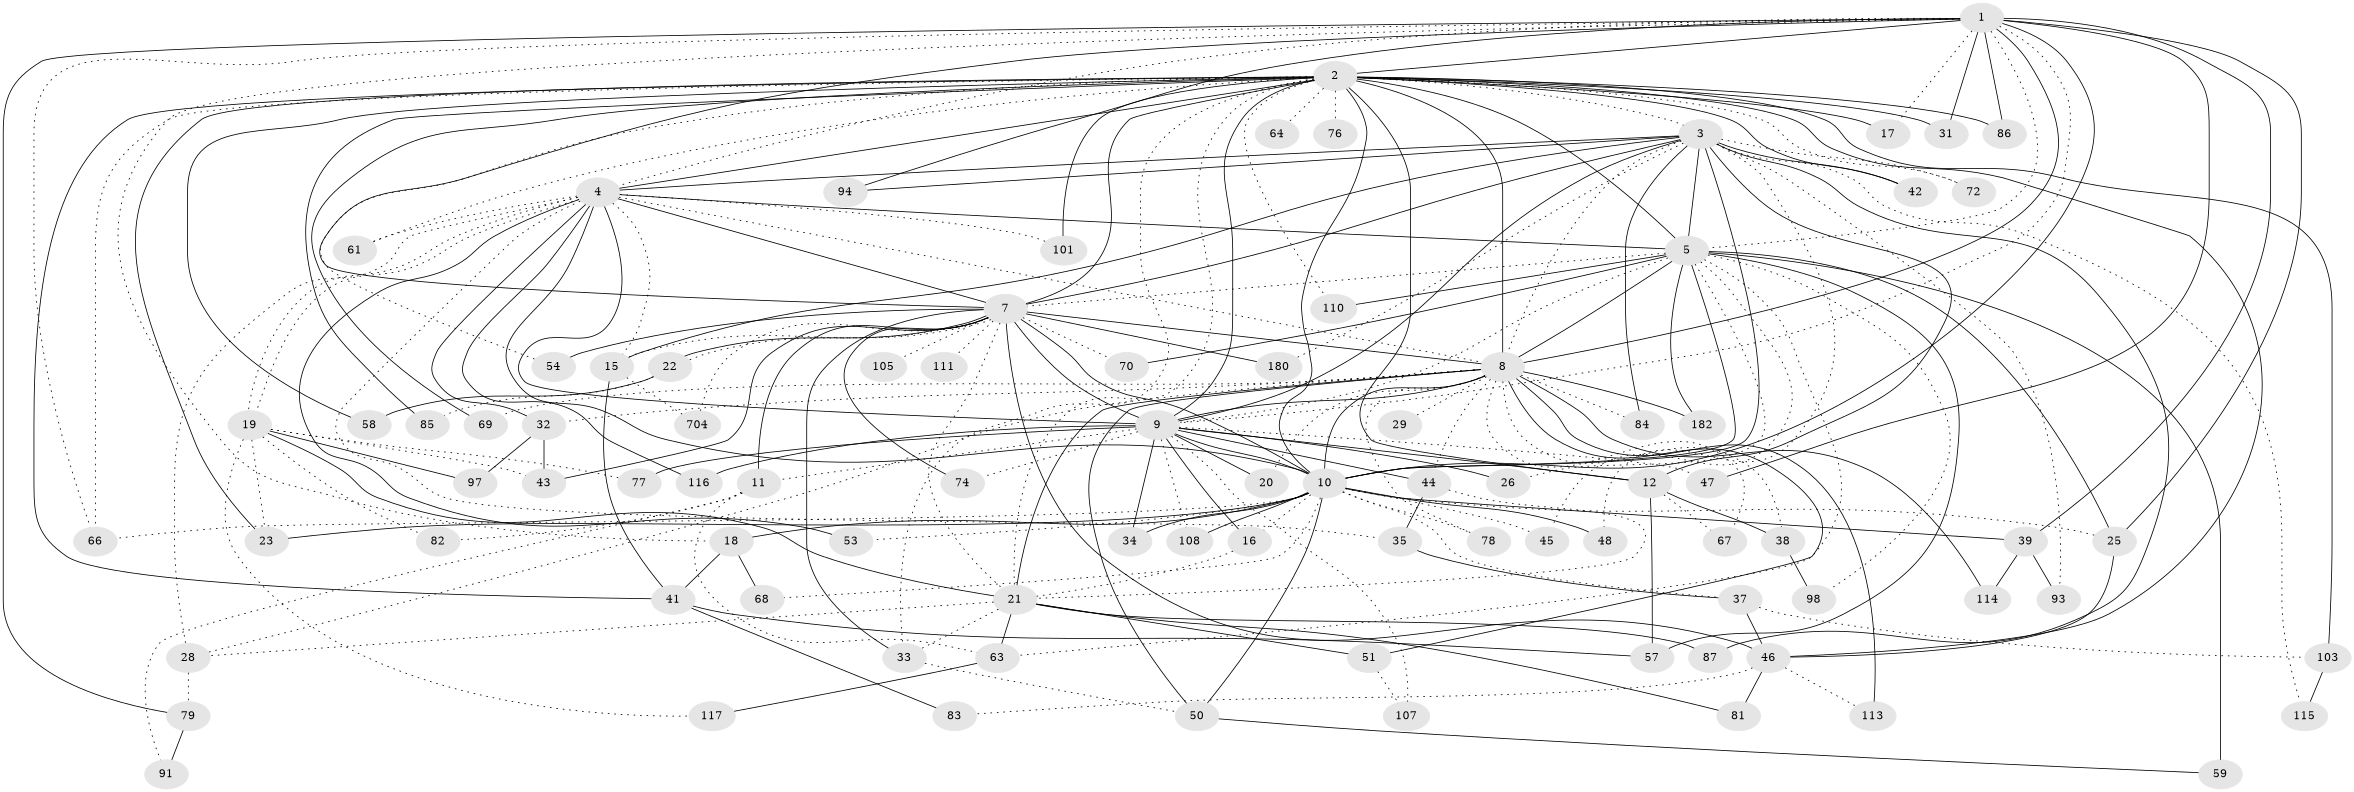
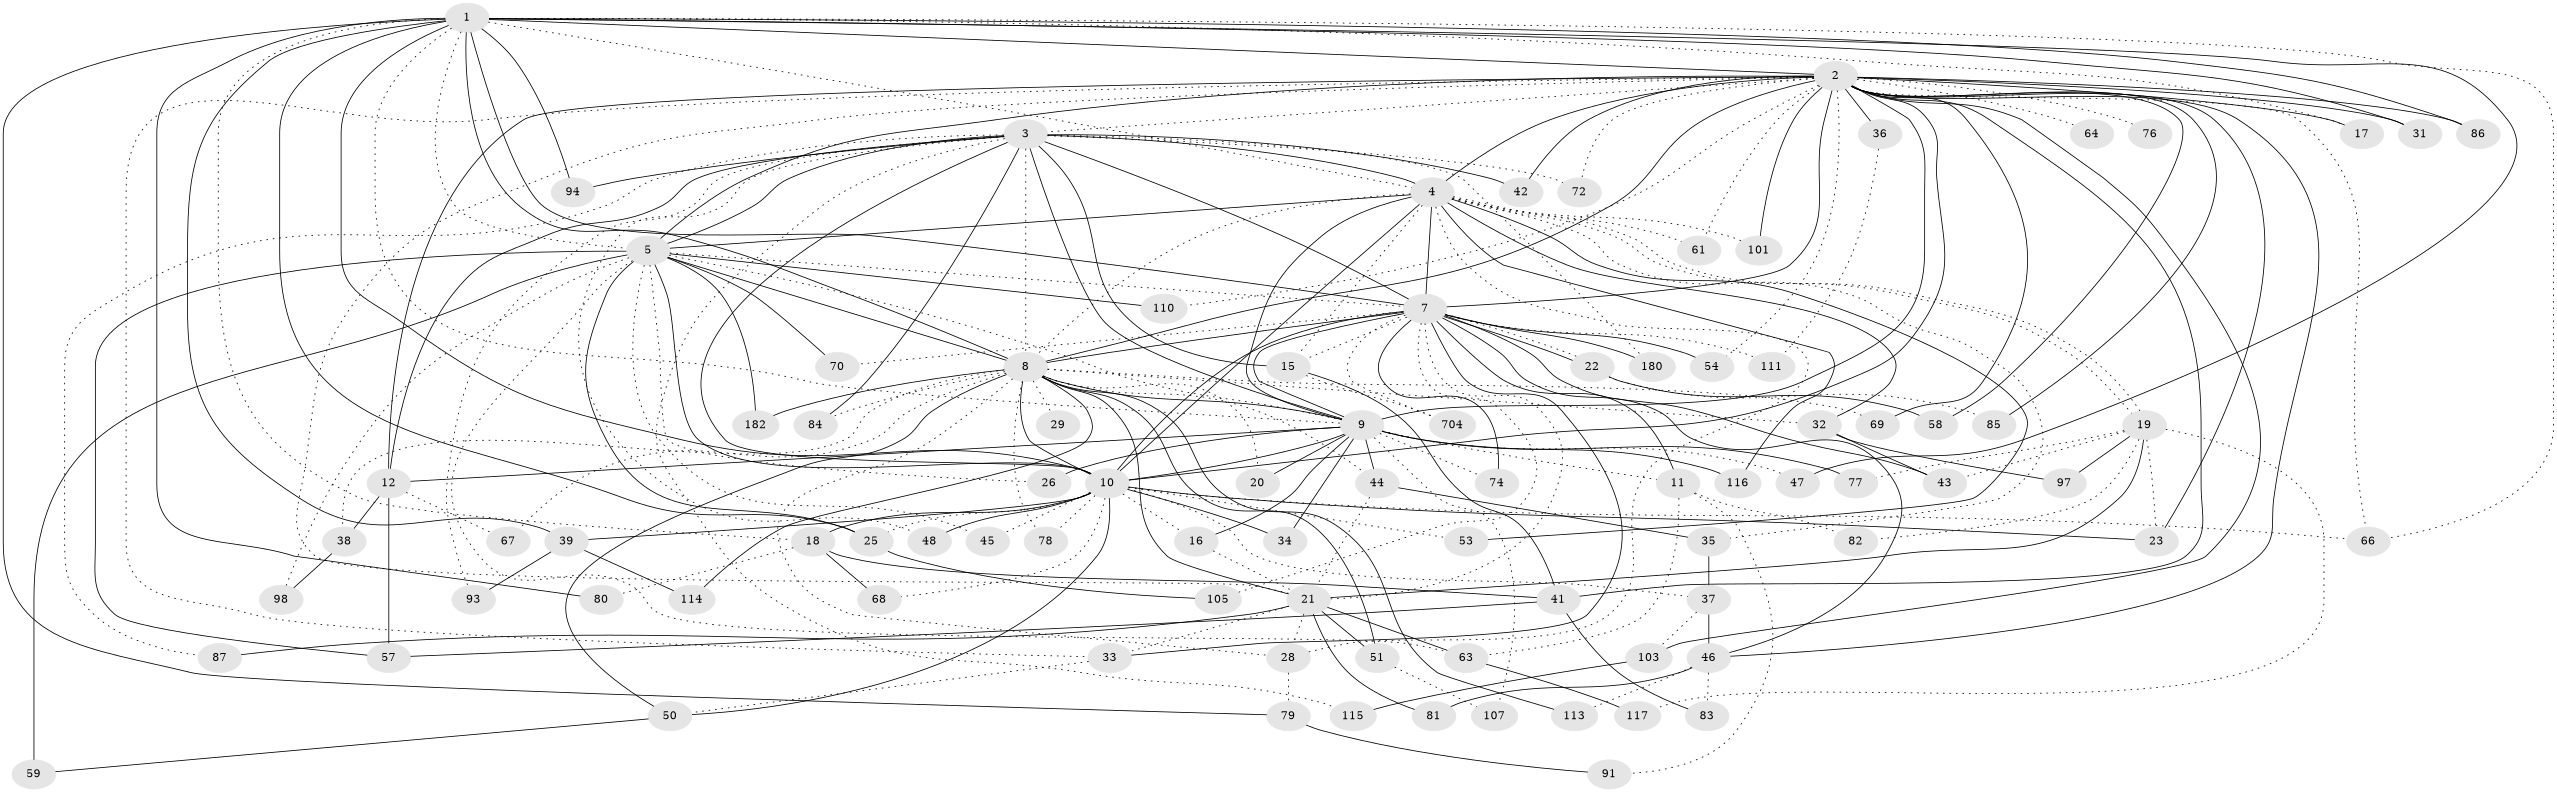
node "36": added
edge "3" -- "87": style solid -> dotted
node "108": removed
node "80": added
edge "25" -- "46": now "25" -- "105"
